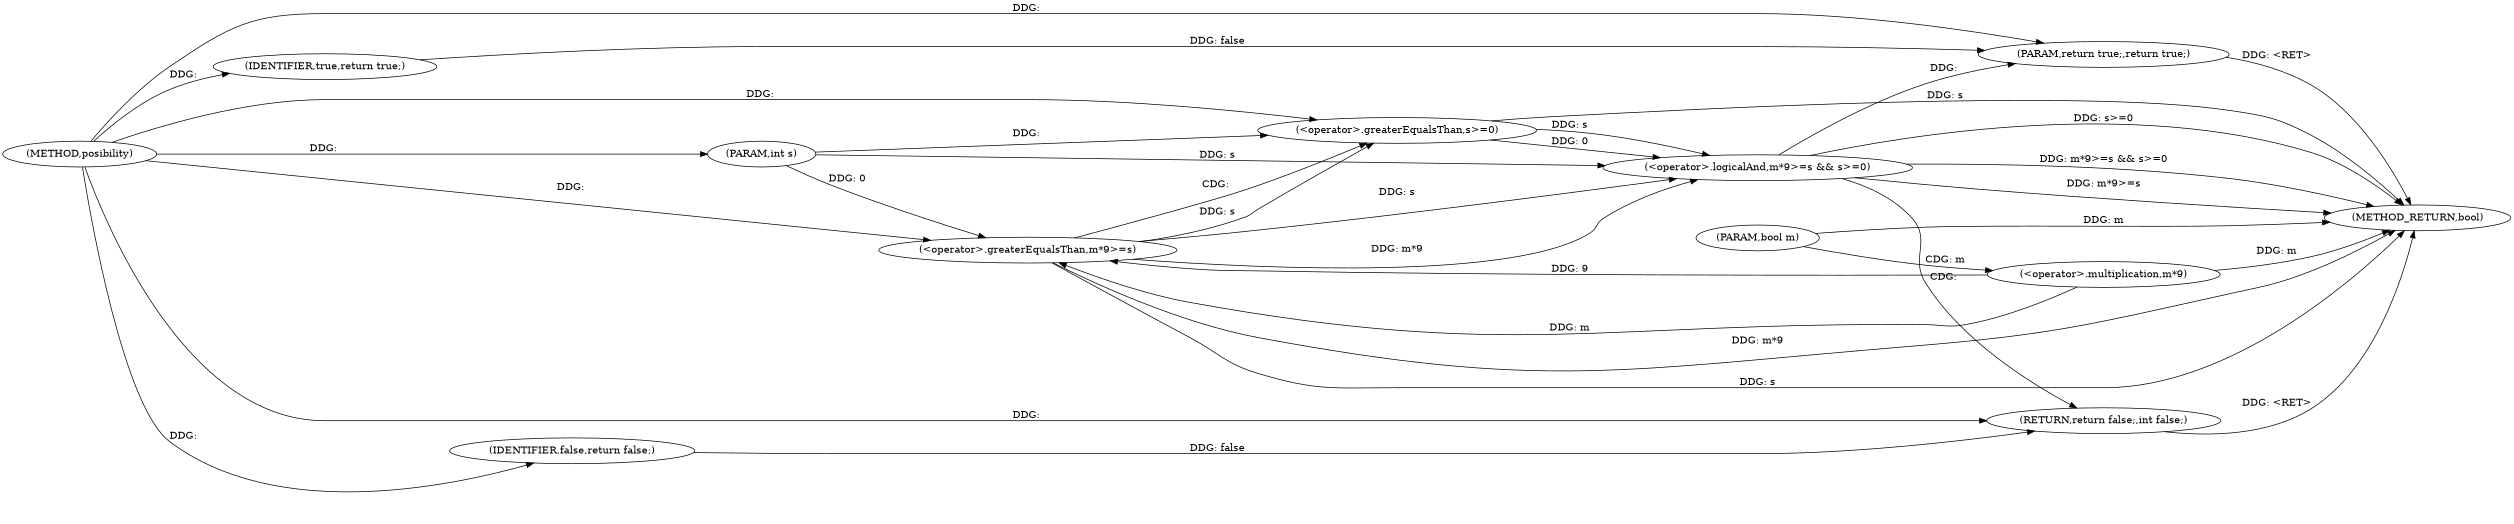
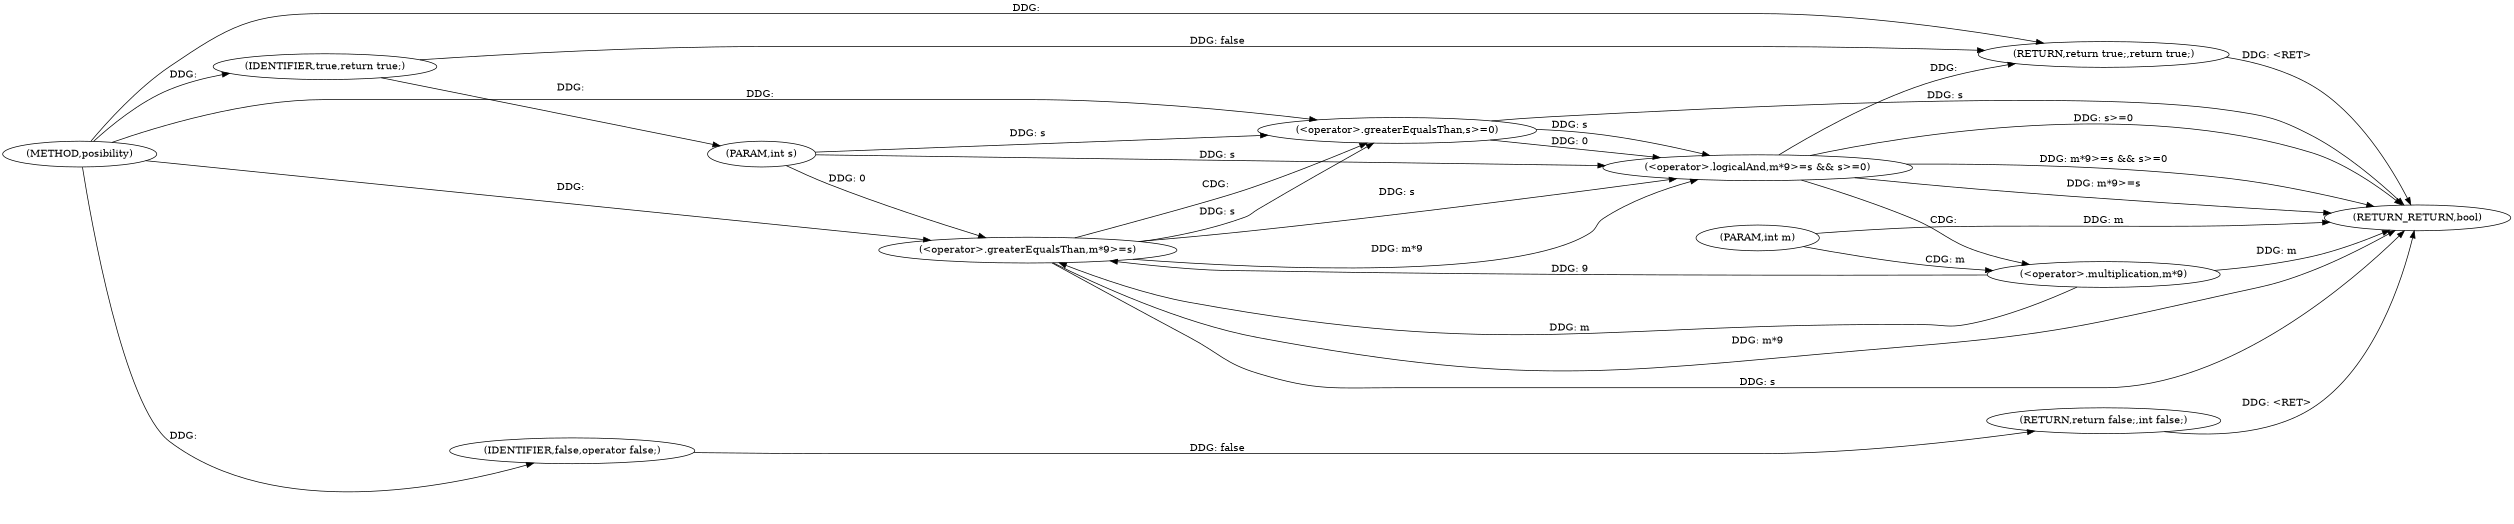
node "(PARAM,return true;,return true;)": label "(PARAM,return true;,return true;)" -> "(RETURN,return true;,return true;)"
edge "(PARAM,int s)" -> "(<operator>.greaterEqualsThan,s>=0)": label "DDG: " -> "DDG: s"
edge "(METHOD,posibility)" -> "(PARAM,int s)": now "(IDENTIFIER,true,return true;)" -> "(PARAM,int s)"
node "(METHOD_RETURN,bool)": label "(METHOD_RETURN,bool)" -> "(RETURN_RETURN,bool)"
node "(PARAM,bool m)": label "(PARAM,bool m)" -> "(PARAM,int m)"
edge "(<operator>.logicalAnd,m*9>=s && s>=0)" -> "(RETURN,return false;,int false;)": now "(<operator>.logicalAnd,m*9>=s && s>=0)" -> "(<operator>.multiplication,m*9)"
edge "(METHOD,posibility)" -> "(RETURN,return false;,int false;)": removed, label "DDG:"
node "(IDENTIFIER,false,return false;)": label "(IDENTIFIER,false,return false;)" -> "(IDENTIFIER,false,operator false;)"
